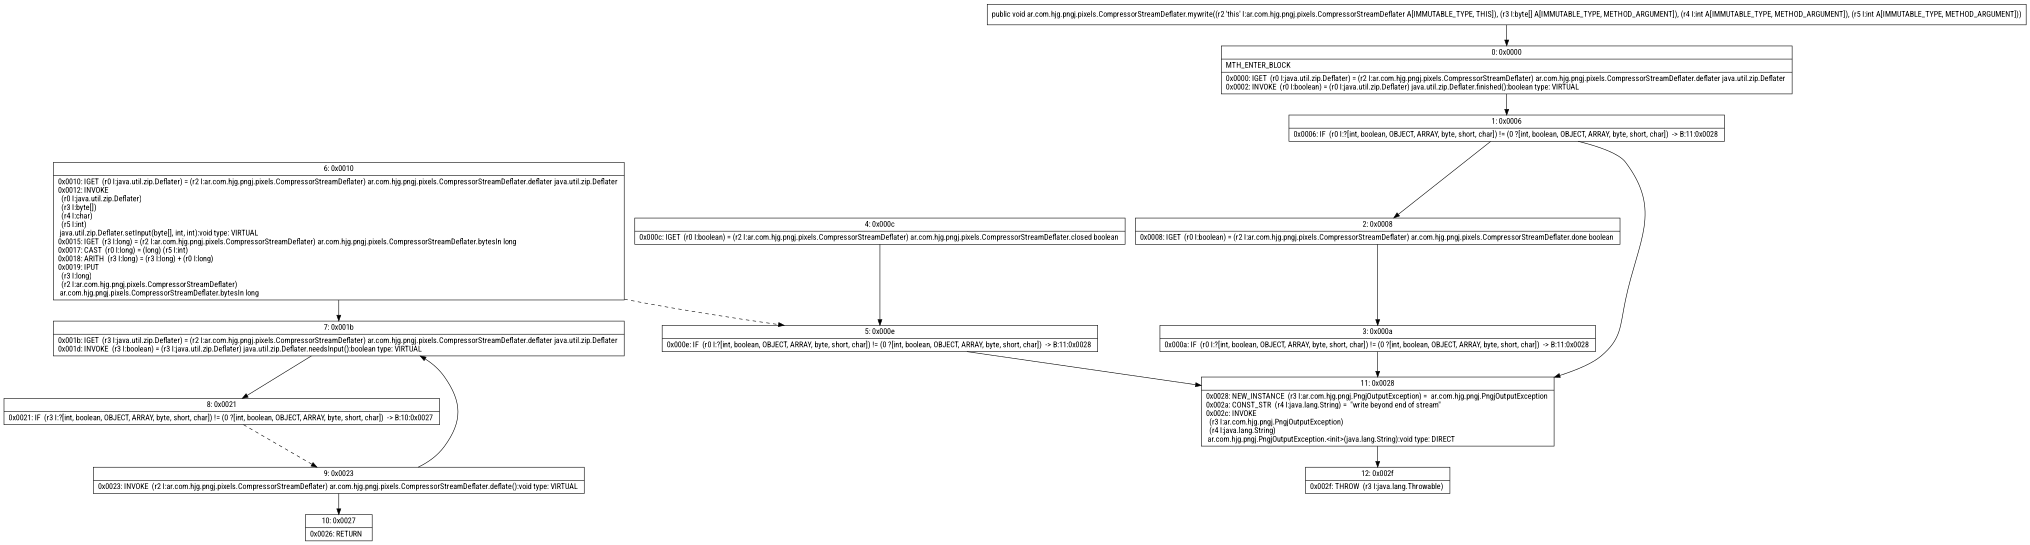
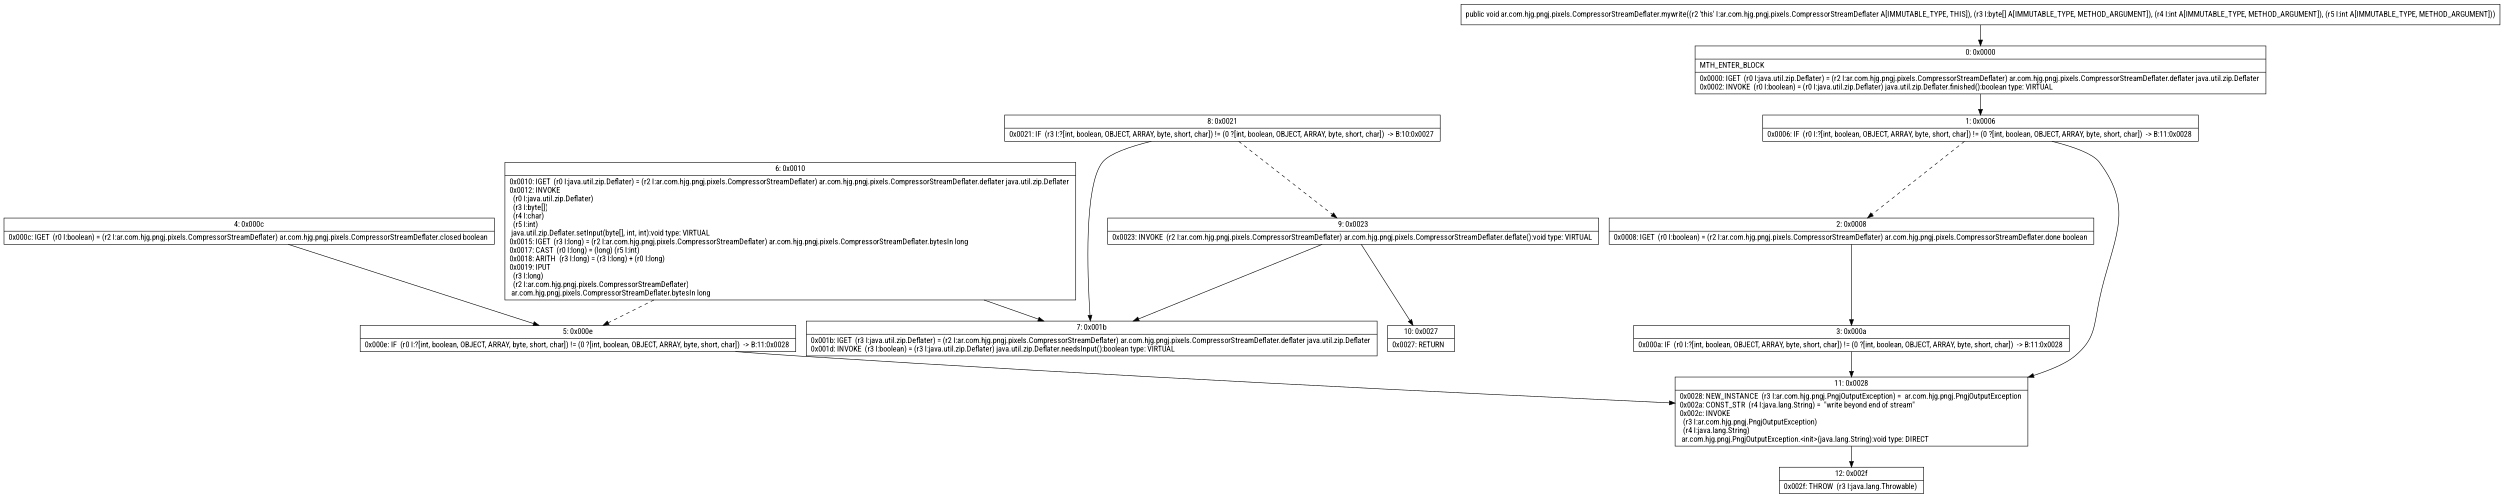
edge "1: 0x0006" -> "2: 0x0008": style solid -> dashed
edge "7: 0x001b" -> "8: 0x0021": reversed
node "10: 0x0027": text "0x0026: RETURN" -> "0x0027: RETURN"
